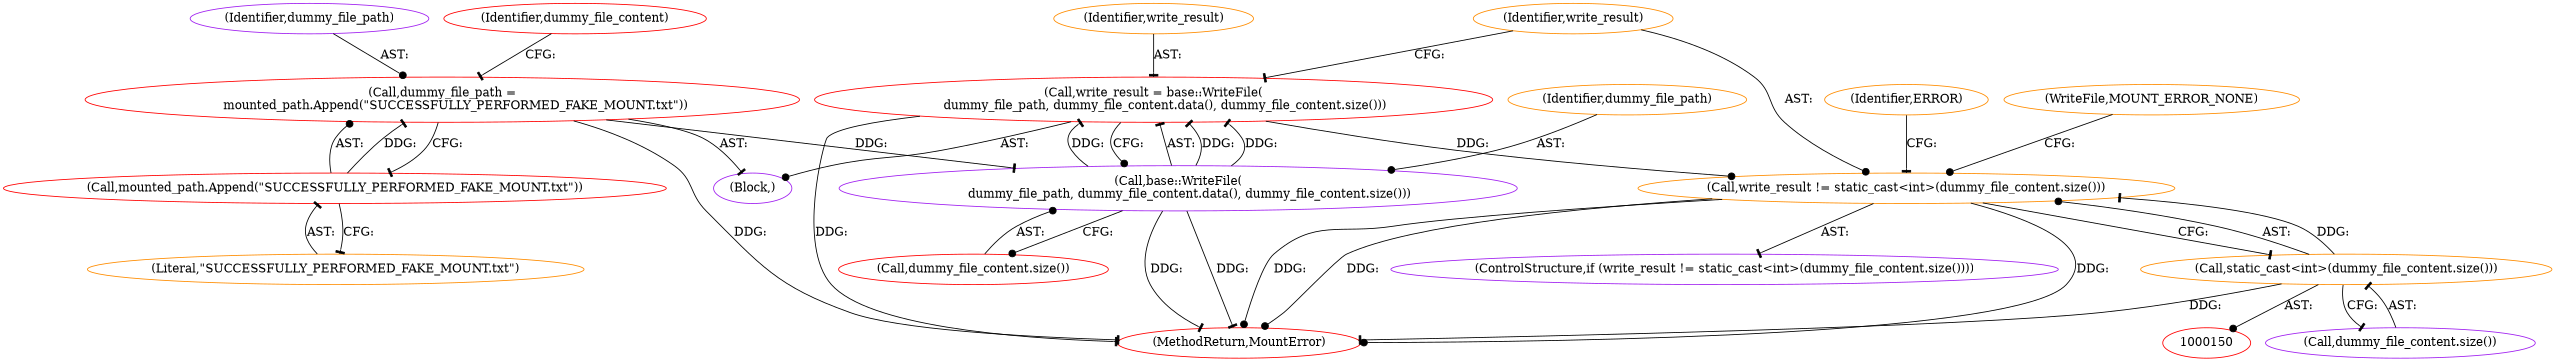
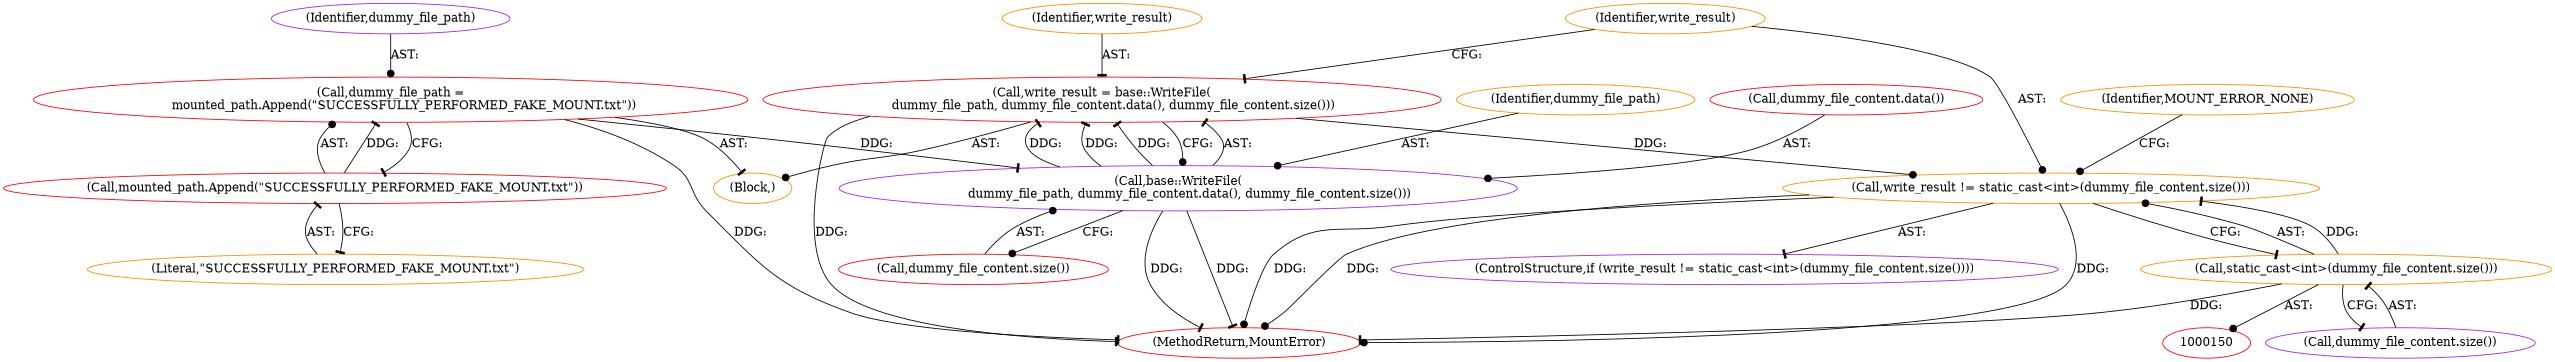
node "(Identifier,dummy_file_content)": removed
node "(Call,dummy_file_content.data())": added
node "(Identifier,ERROR)": removed
node "(WriteFile,MOUNT_ERROR_NONE)": label "(WriteFile,MOUNT_ERROR_NONE)" -> "(Identifier,MOUNT_ERROR_NONE)"
node "(Block,)": color purple -> darkorange
